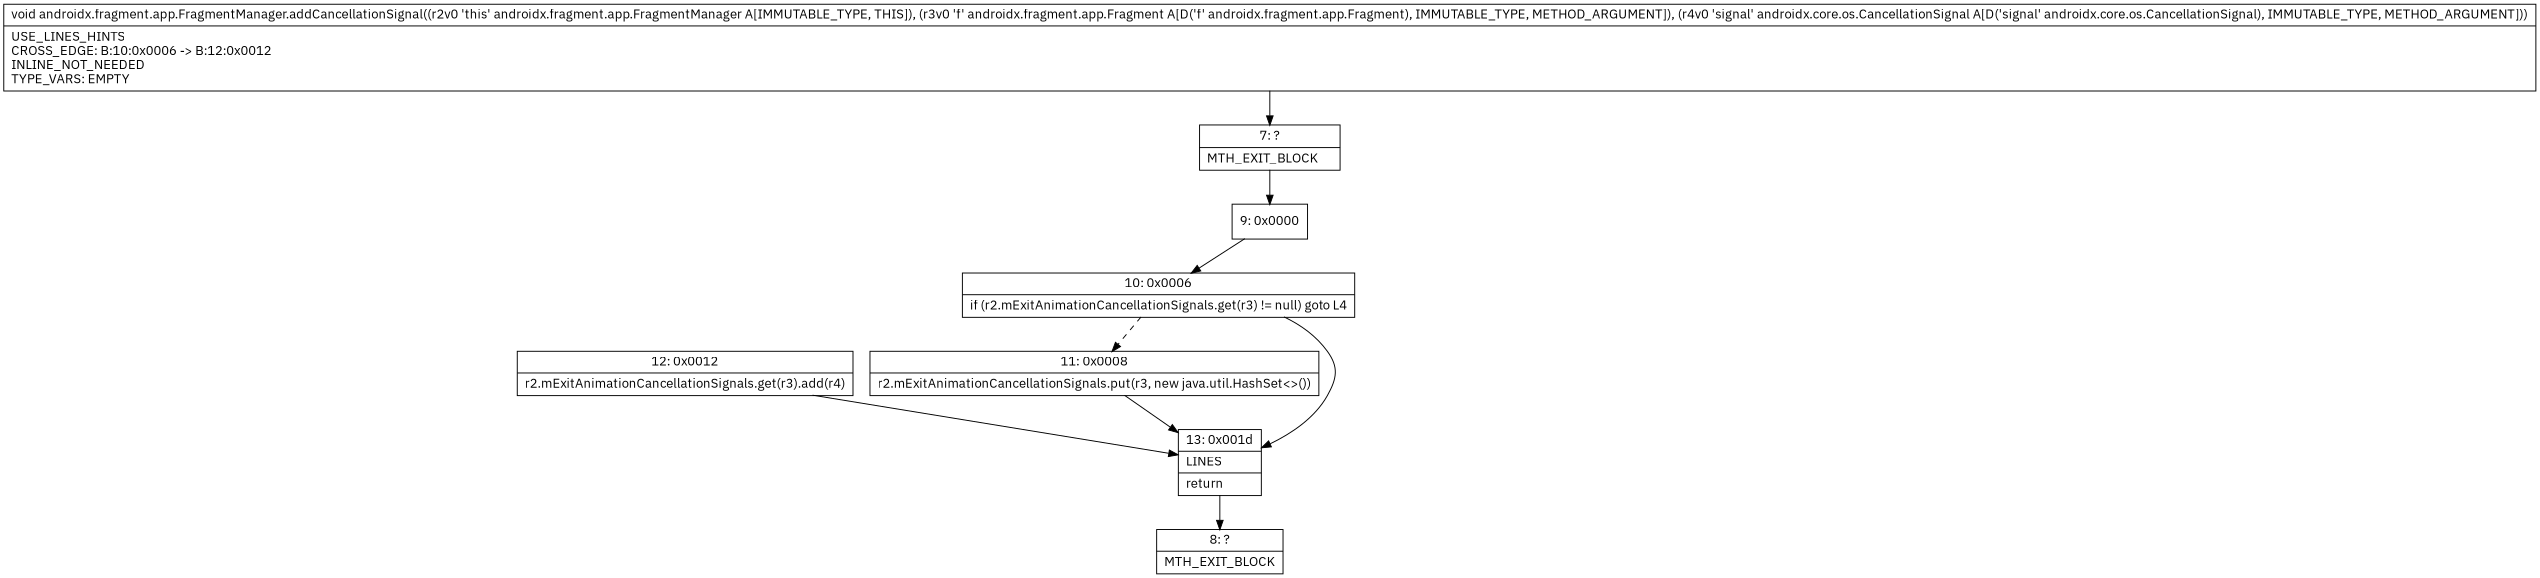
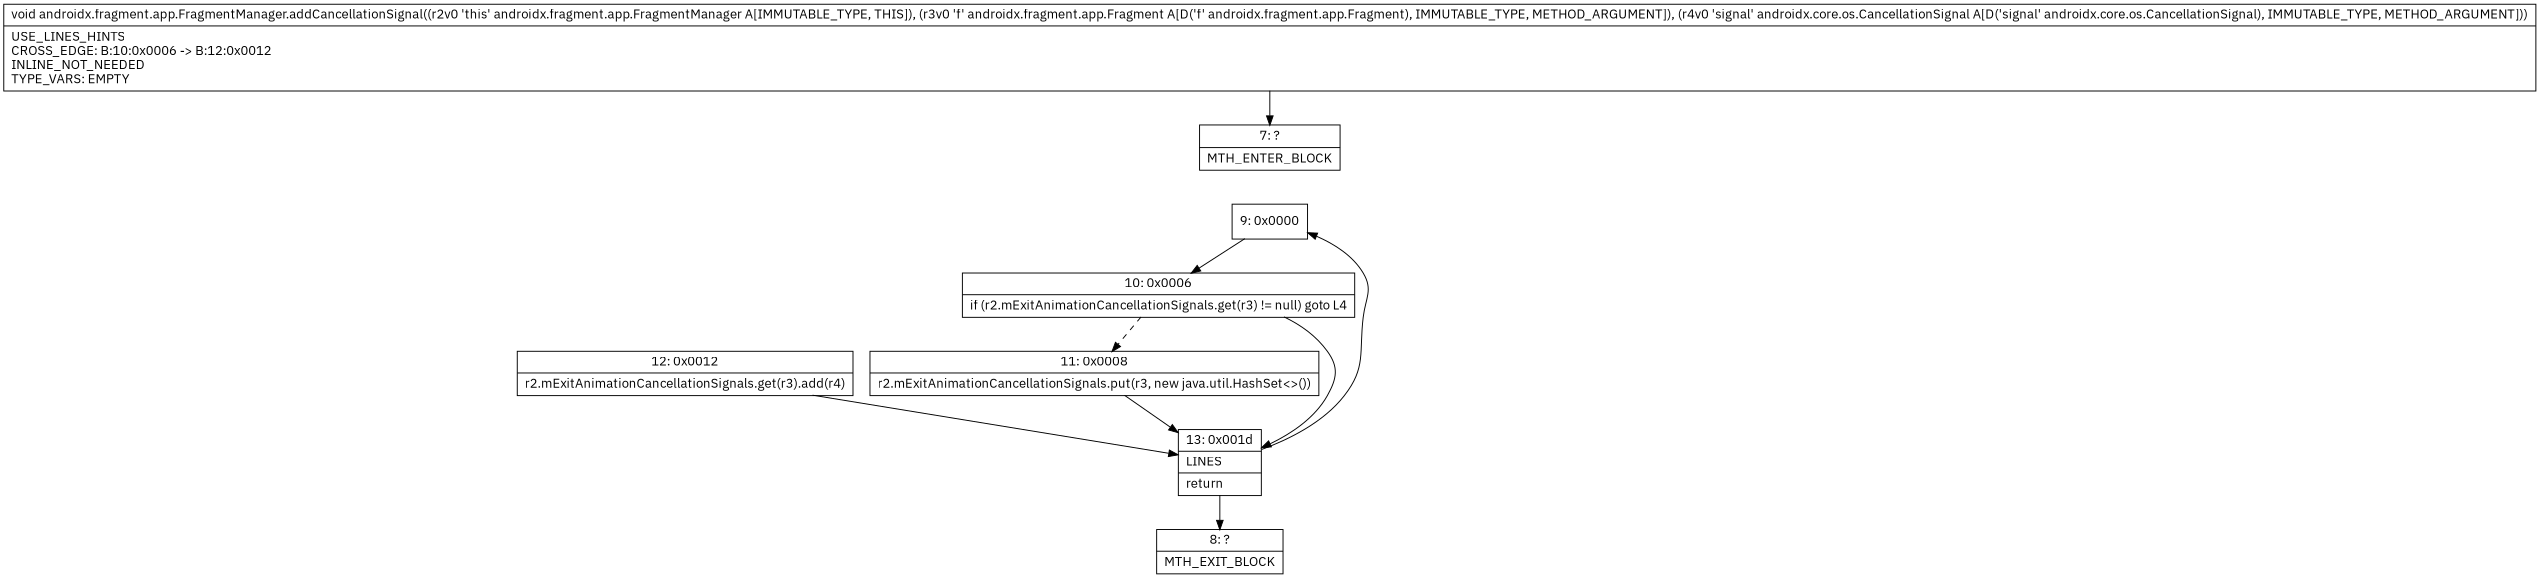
node "7: ?": text "MTH_EXIT_BLOCK" -> "MTH_ENTER_BLOCK"
edge "7: ?" -> "9: 0x0000": now "13: 0x001d" -> "9: 0x0000"
